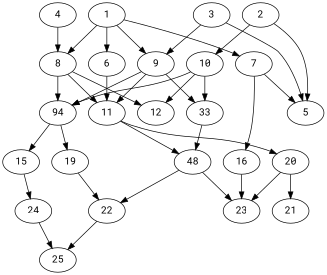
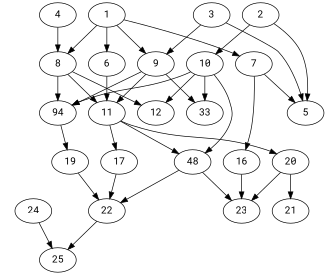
edge "33" -> "48": now "10" -> "48"
node "15": removed
node "17": added
